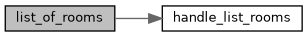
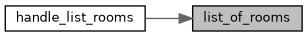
edge "list_of_rooms" -> "handle_list_rooms": reversed
